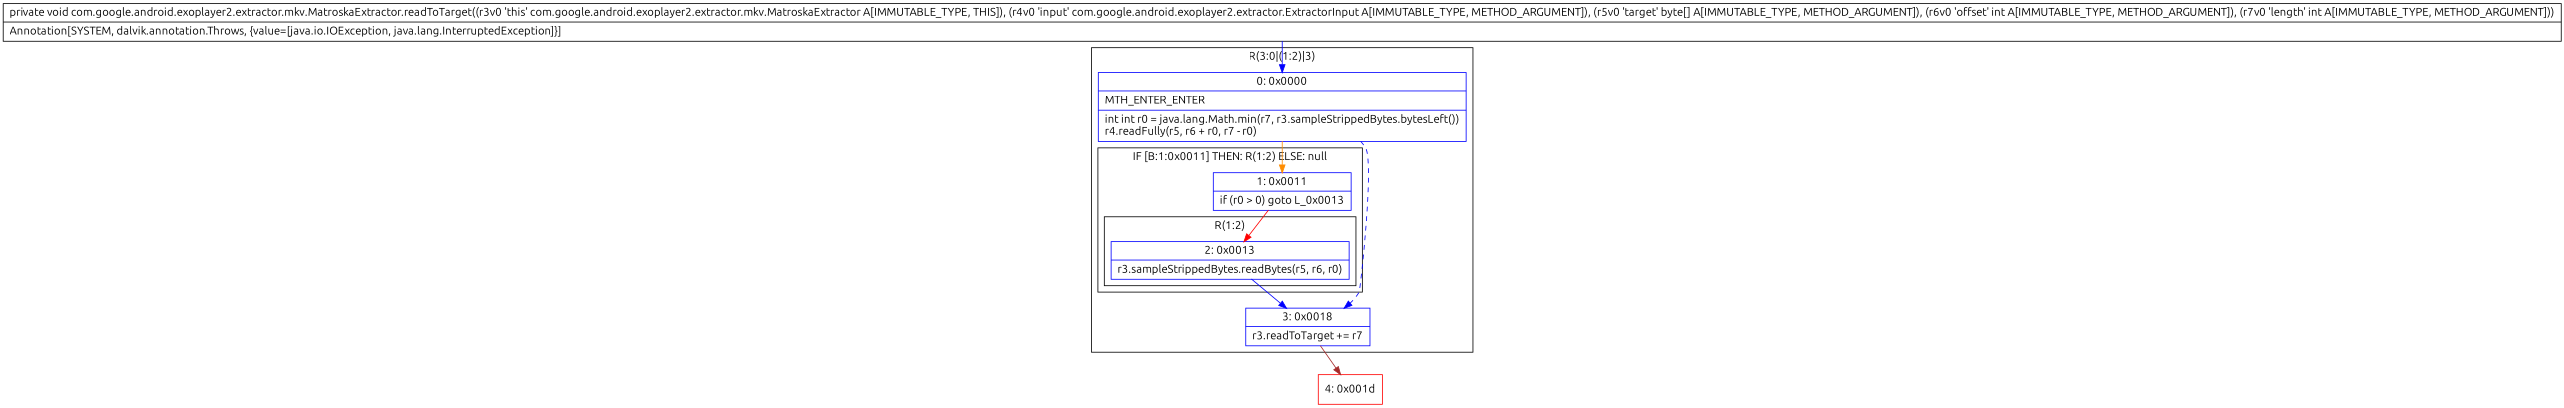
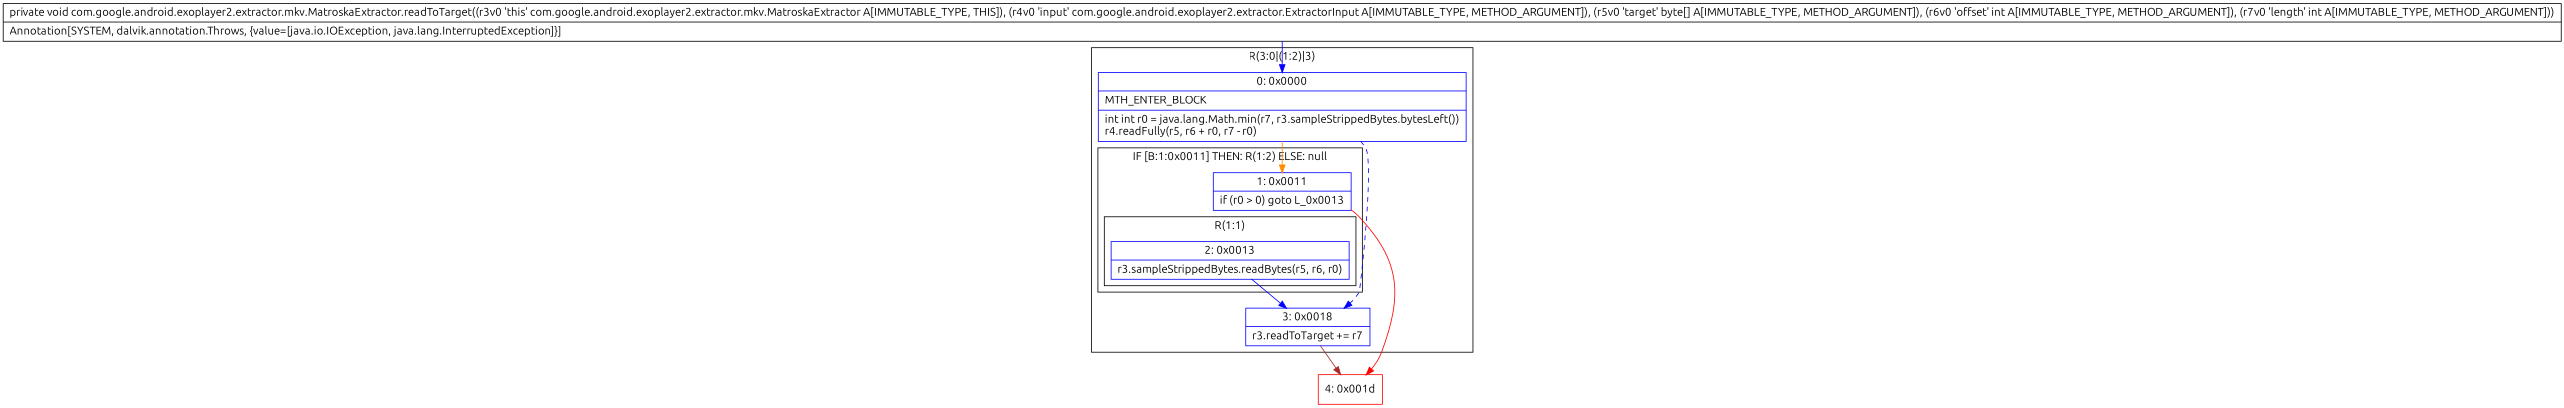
node "0: 0x0000": text "MTH_ENTER_ENTER" -> "MTH_ENTER_BLOCK"
edge "1: 0x0011" -> "2: 0x0013": now "1: 0x0011" -> "4: 0x001d"
cluster "R(1:2)": label "R(1:2)" -> "R(1:1)"
